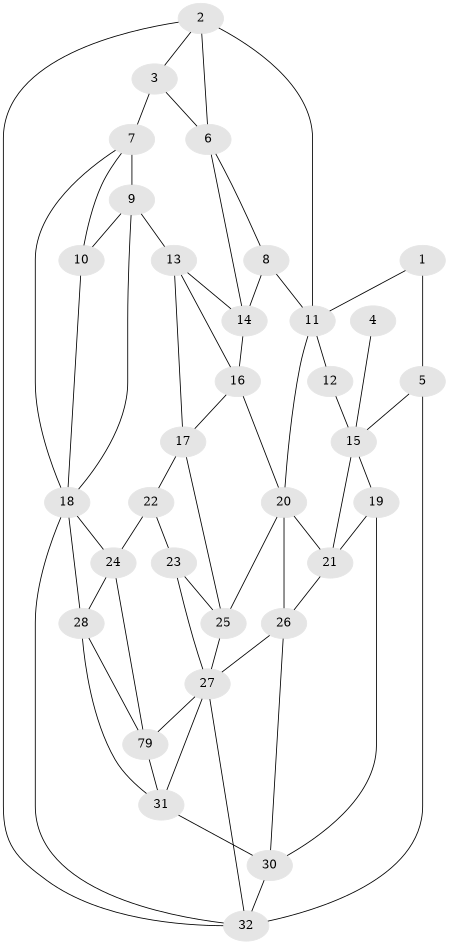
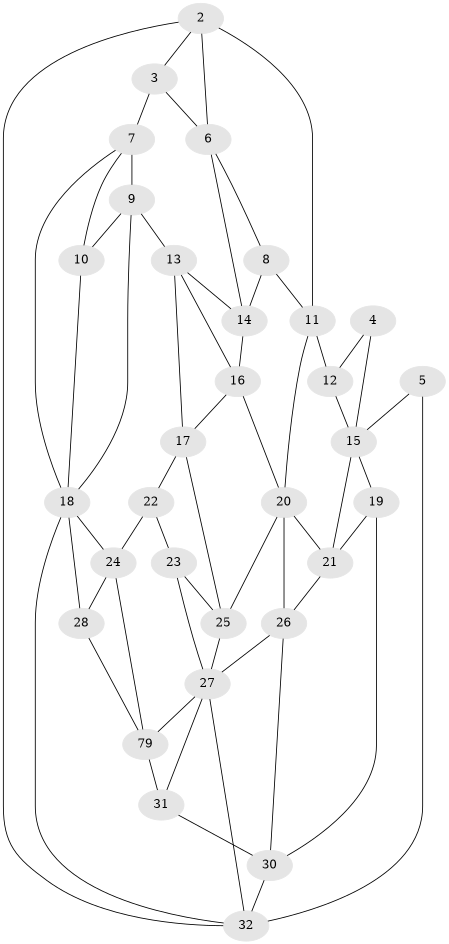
node "1": removed
edge "4" -- "12": added
edge "28" -- "31": removed
